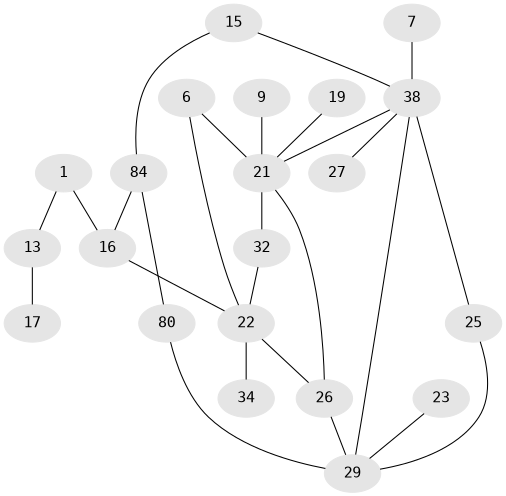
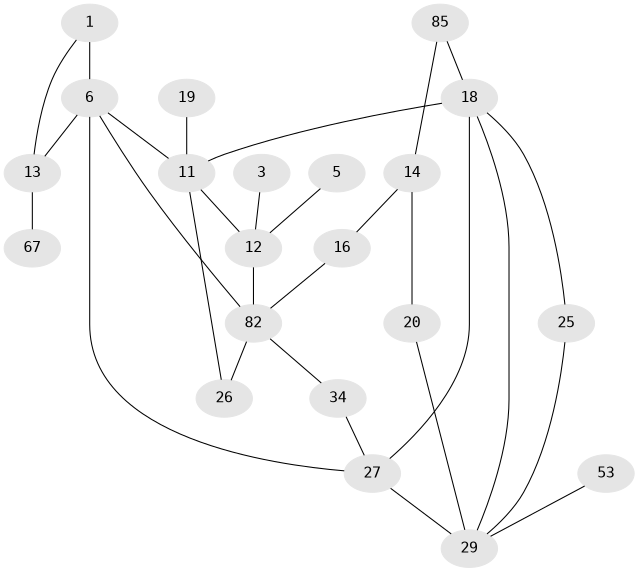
node "15": label "15" -> "85"
node "7": removed
node "9": removed
node "38": label "38" -> "18"
edge "6" -- "13": added
node "84": label "84" -> "14"
node "3": added
node "21": label "21" -> "11"
node "5": added
edge "1" -- "16": now "1" -- "6"
node "32": label "32" -> "12"
node "17": label "17" -> "67"
node "80": label "80" -> "20"
node "22": label "22" -> "82"
edge "6" -- "27": added
node "23": label "23" -> "53"
edge "26" -- "29": now "27" -- "29"
edge "34" -- "27": added
